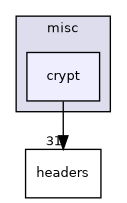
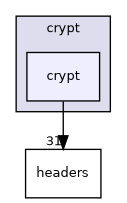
cluster "misc": label "misc" -> "crypt"
